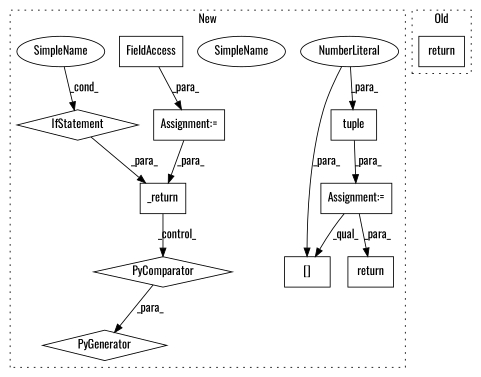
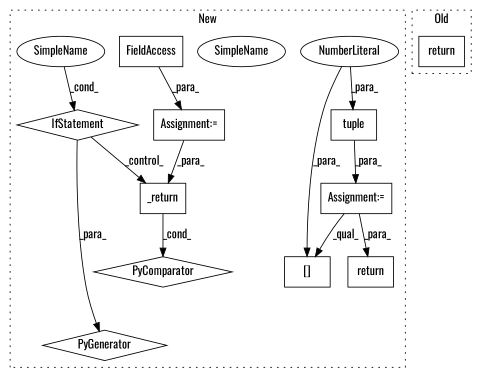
edge "IfStatement" -> "_return": label "_para_" -> "_control_"
edge "_return" -> "PyComparator": label "_control_" -> "_cond_"
edge "PyComparator" -> "PyGenerator": now "IfStatement" -> "PyGenerator"
